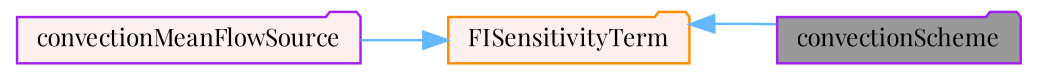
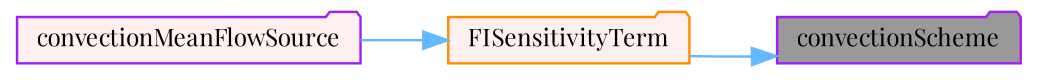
edge "convectionScheme" -> "FISensitivityTerm": reversed
